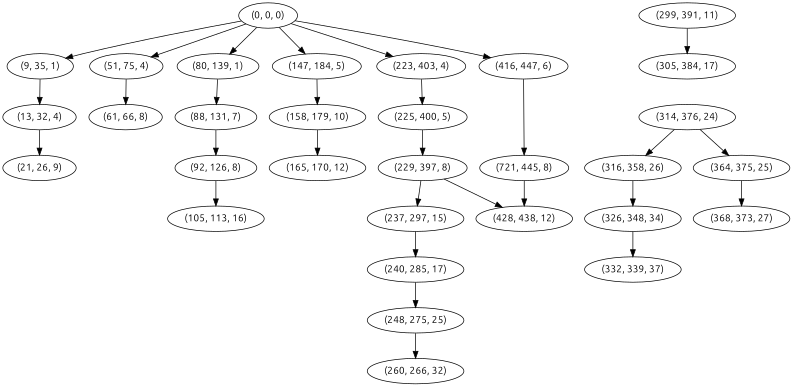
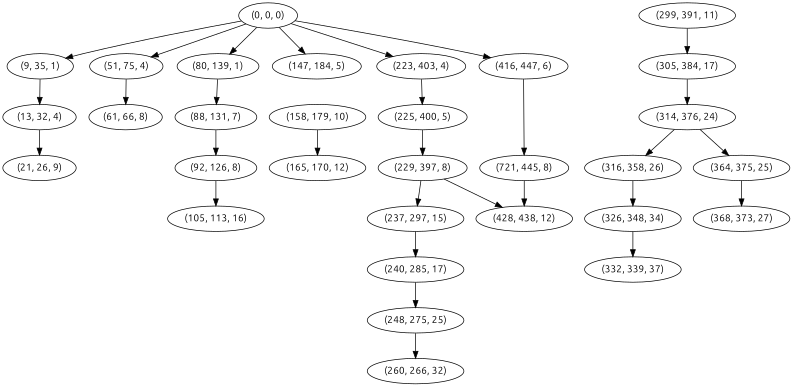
edge "(147, 184, 5)" -> "(158, 179, 10)": removed
edge "(305, 384, 17)" -> "(314, 376, 24)": added
